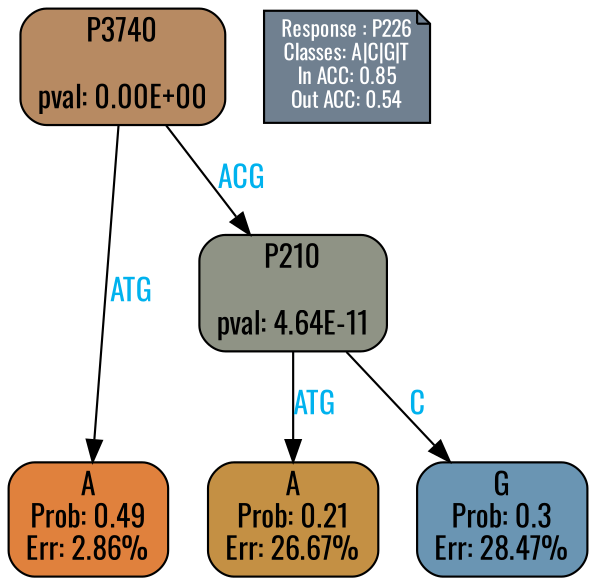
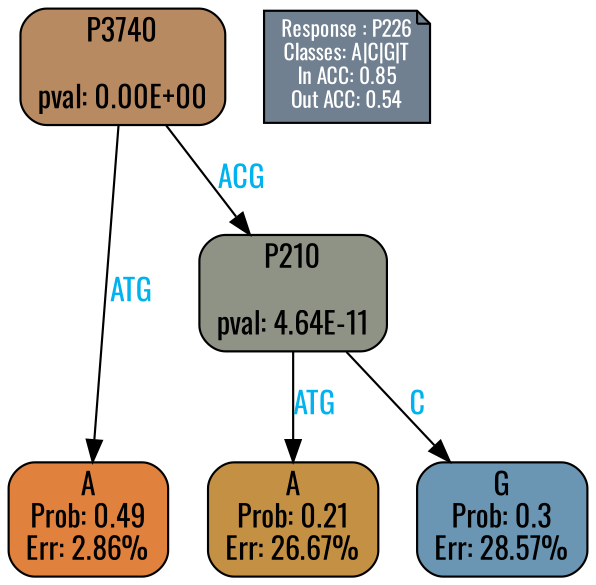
node "G Prob: 0.3 Err: 28.47%": label "G Prob: 0.3 Err: 28.47%" -> "G Prob: 0.3 Err: 28.57%"
